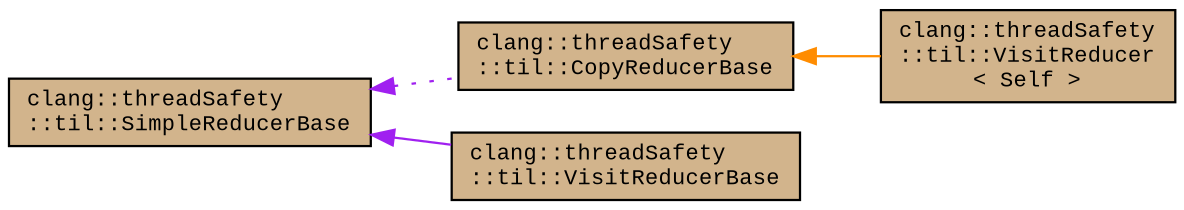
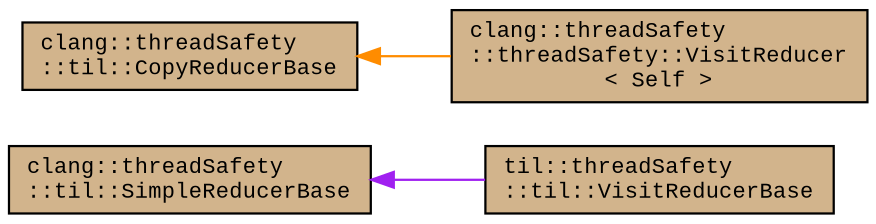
node "clang::threadSafety ::til::VisitReducer < Self >": label "clang::threadSafety ::til::VisitReducer < Self >" -> "clang::threadSafety ::threadSafety::VisitReducer < Self >"
edge "clang::threadSafety ::til::CopyReducerBase" -> "clang::threadSafety ::til::SimpleReducerBase": removed
node "clang::threadSafety ::til::VisitReducerBase": label "clang::threadSafety ::til::VisitReducerBase" -> "til::threadSafety ::til::VisitReducerBase"
